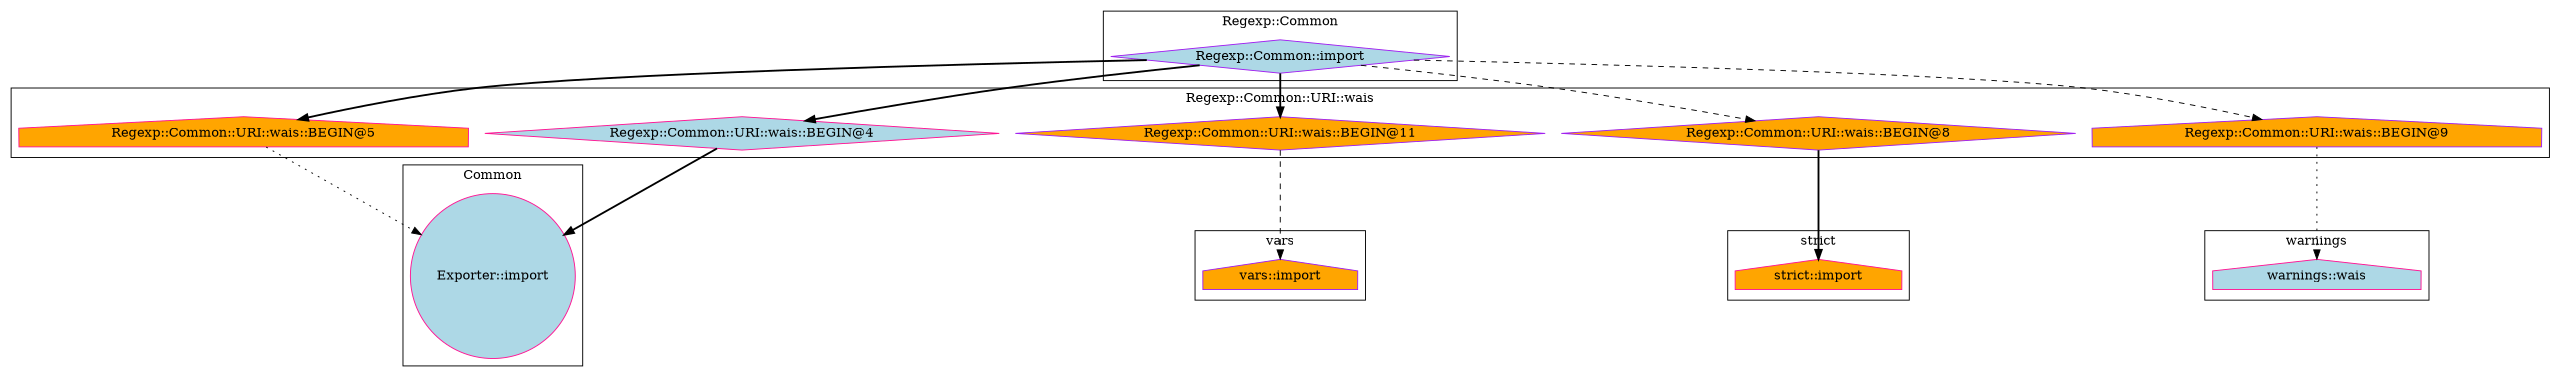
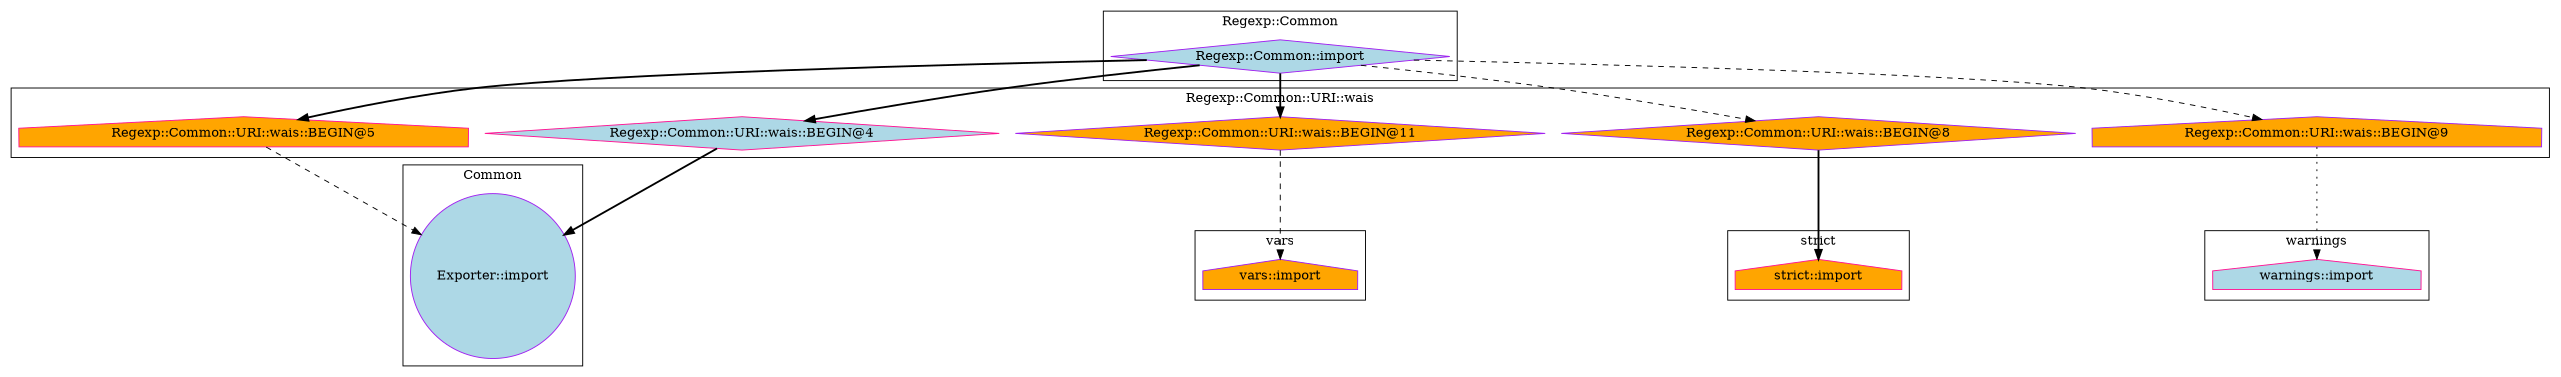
edge "Regexp::Common::URI::wais::BEGIN@5" -> "Exporter::import": style dotted -> dashed
node "Exporter::import": color deeppink -> purple
node "warnings::wais": label "warnings::wais" -> "warnings::import"
